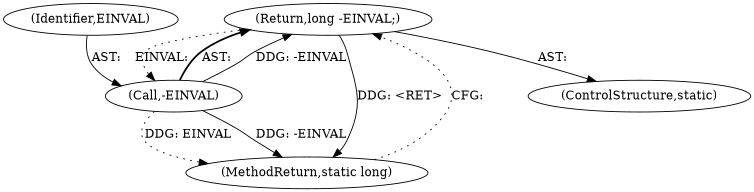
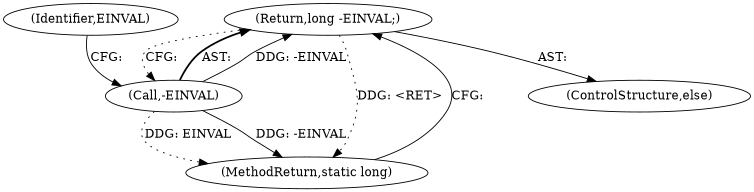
edge "(Identifier,EINVAL)" -> "(Call,-EINVAL)": label "AST: " -> "CFG: "
edge "(Return,long -EINVAL;)" -> "(Call,-EINVAL)": label "EINVAL: " -> "CFG: "
edge "(Return,long -EINVAL;)" -> "(MethodReturn,static long)": style solid -> dotted
node "(ControlStructure,static)": label "(ControlStructure,static)" -> "(ControlStructure,else)"
edge "(MethodReturn,static long)" -> "(Return,long -EINVAL;)": style dotted -> solid
